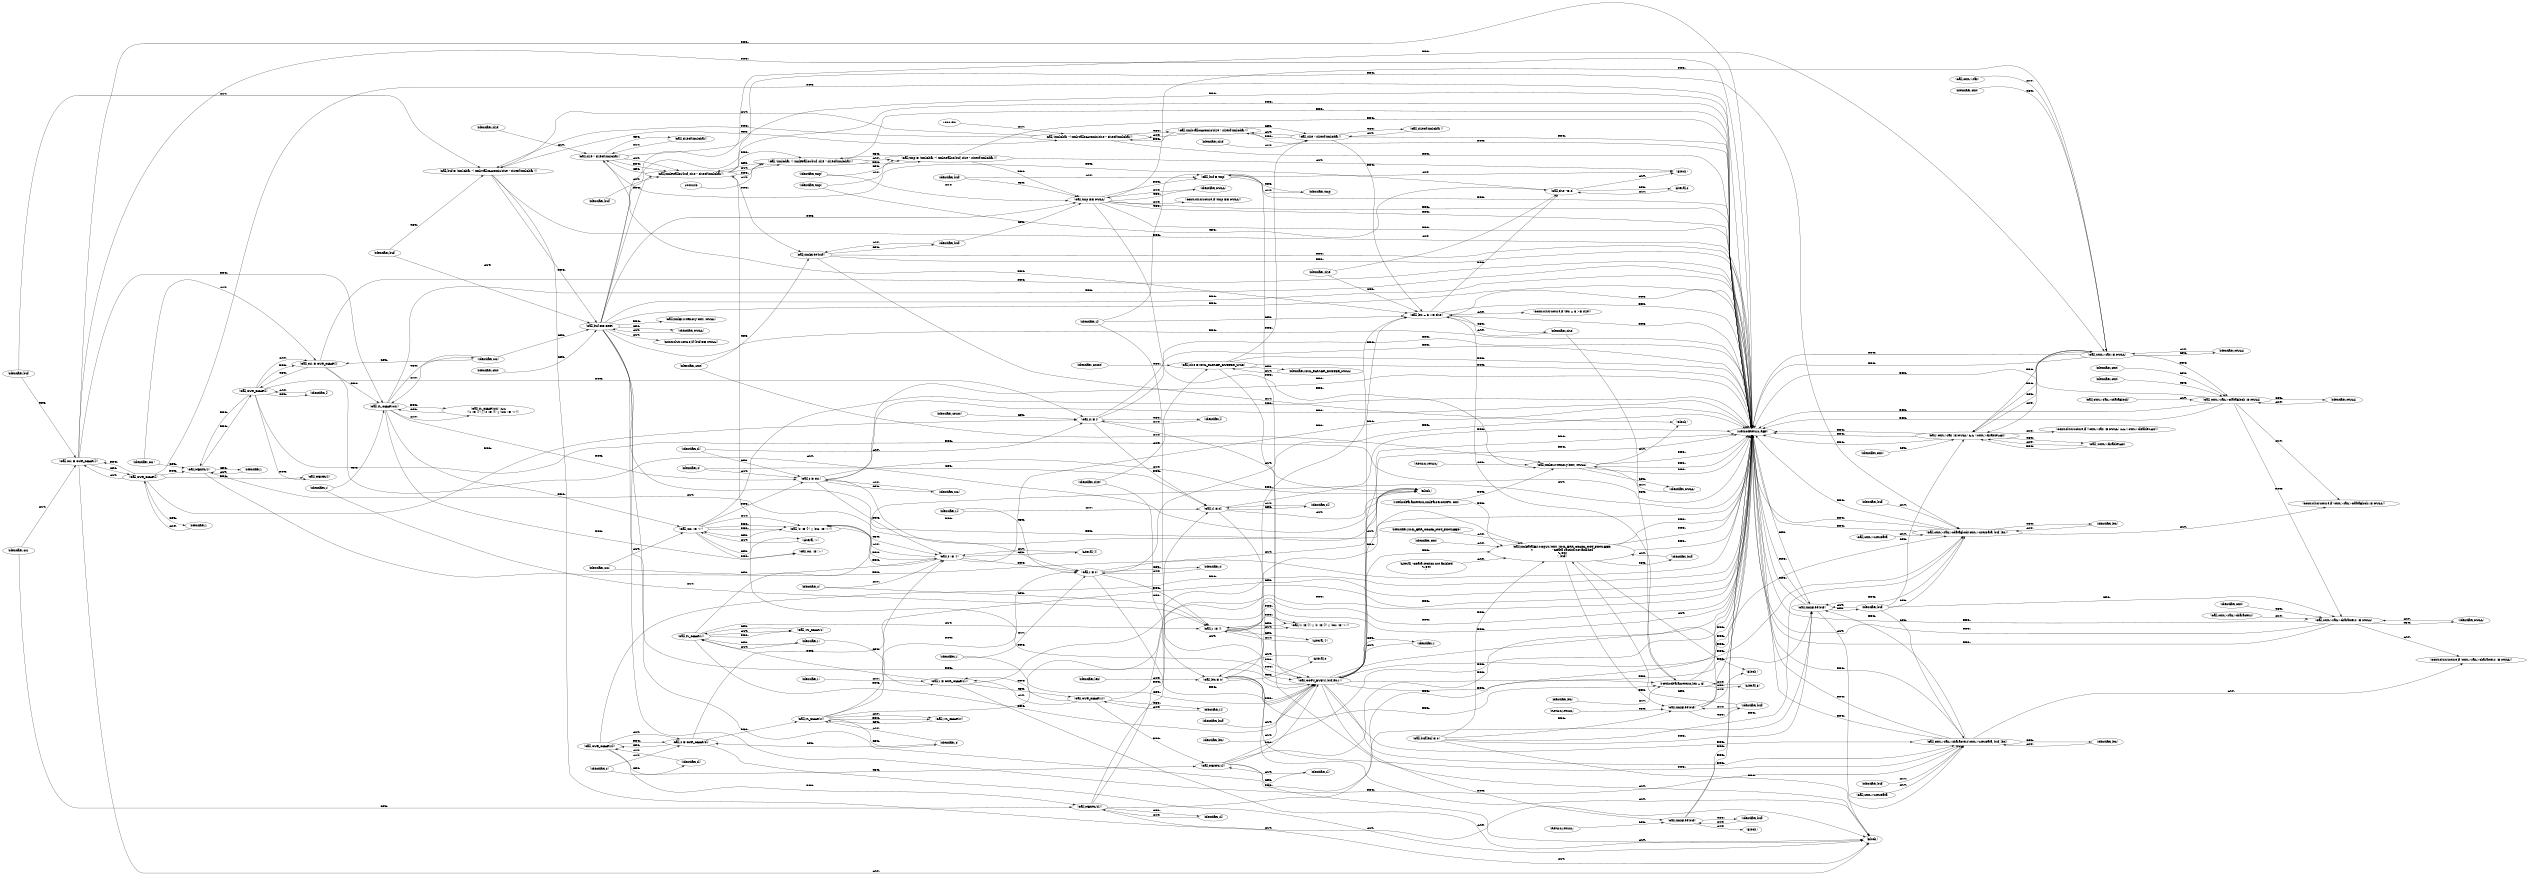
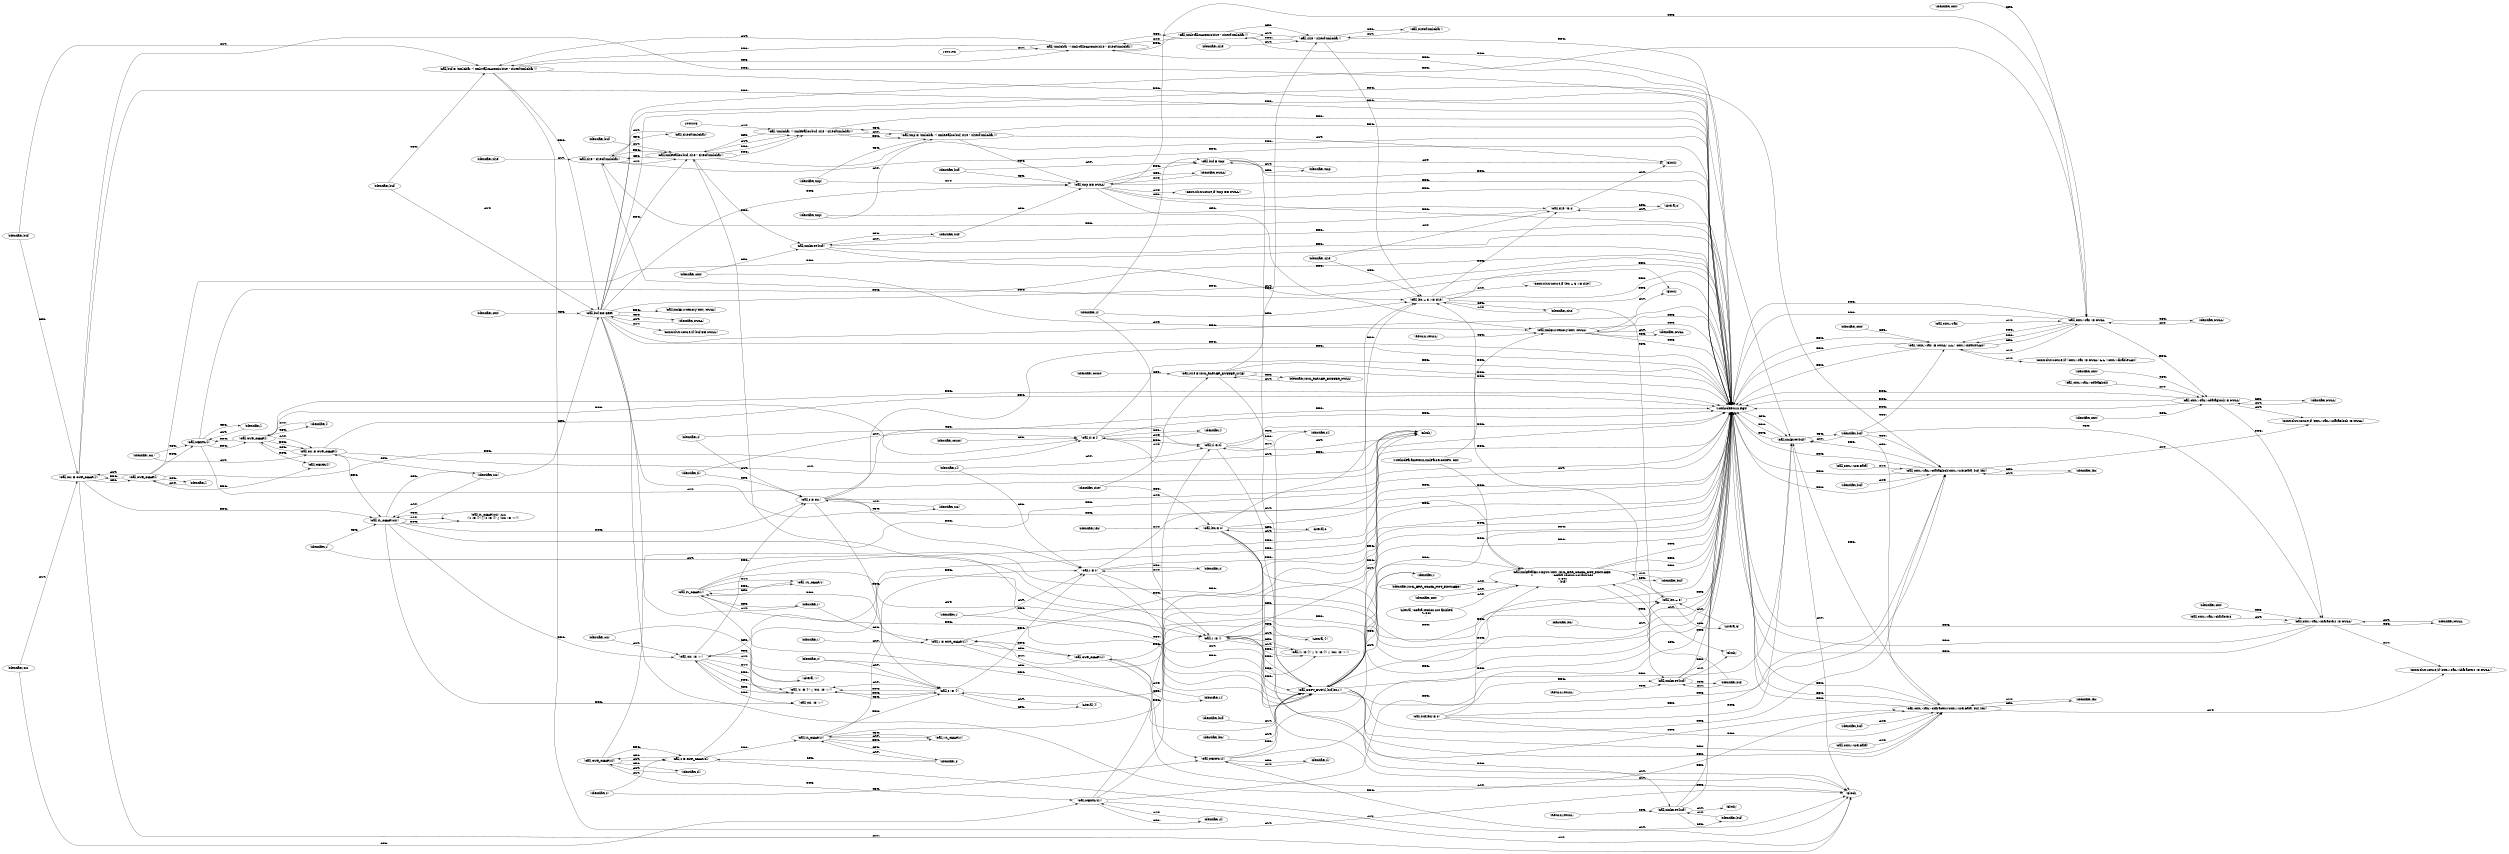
node "(Call,!ctxt->disableSAX)": removed
edge "(Call,len = 0)" -> "(MethodReturn,RET)": added, label "DDG:"
node "(MethodParameterIn,len + 5)": label "(MethodParameterIn,len + 5)" -> "(Call,len + 5)"
